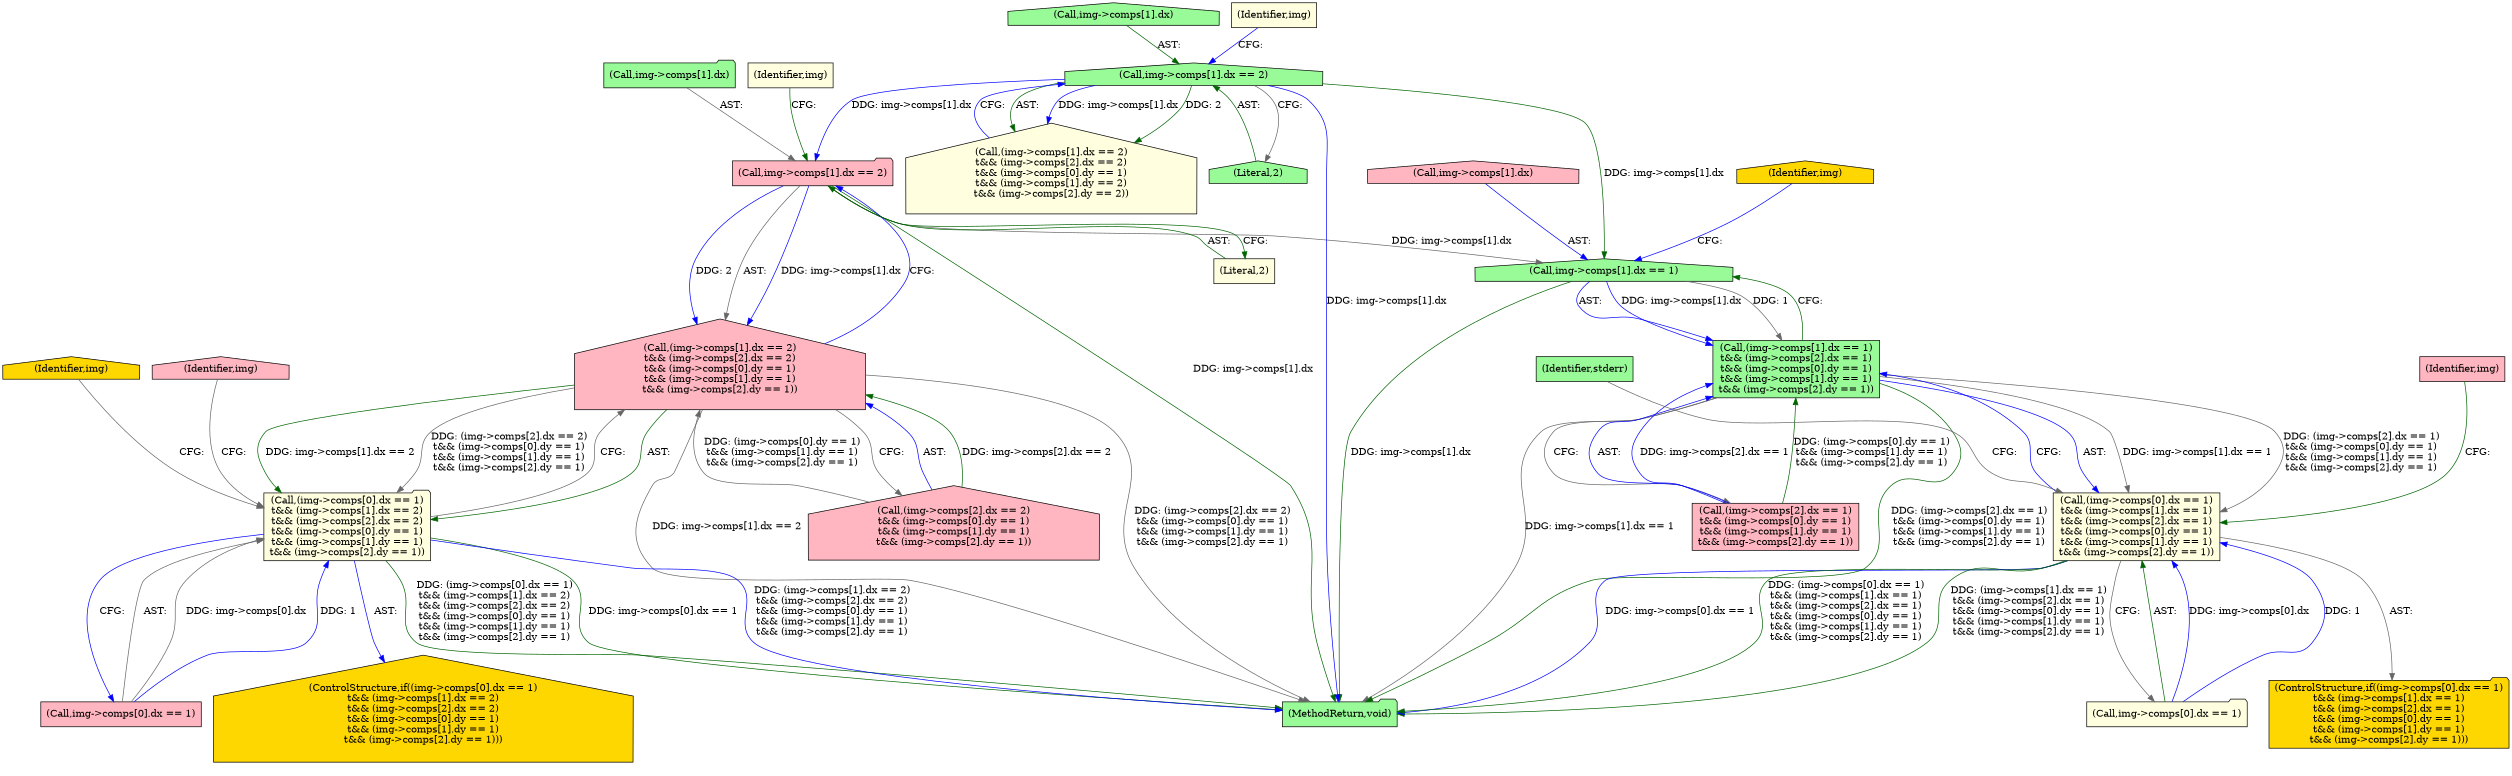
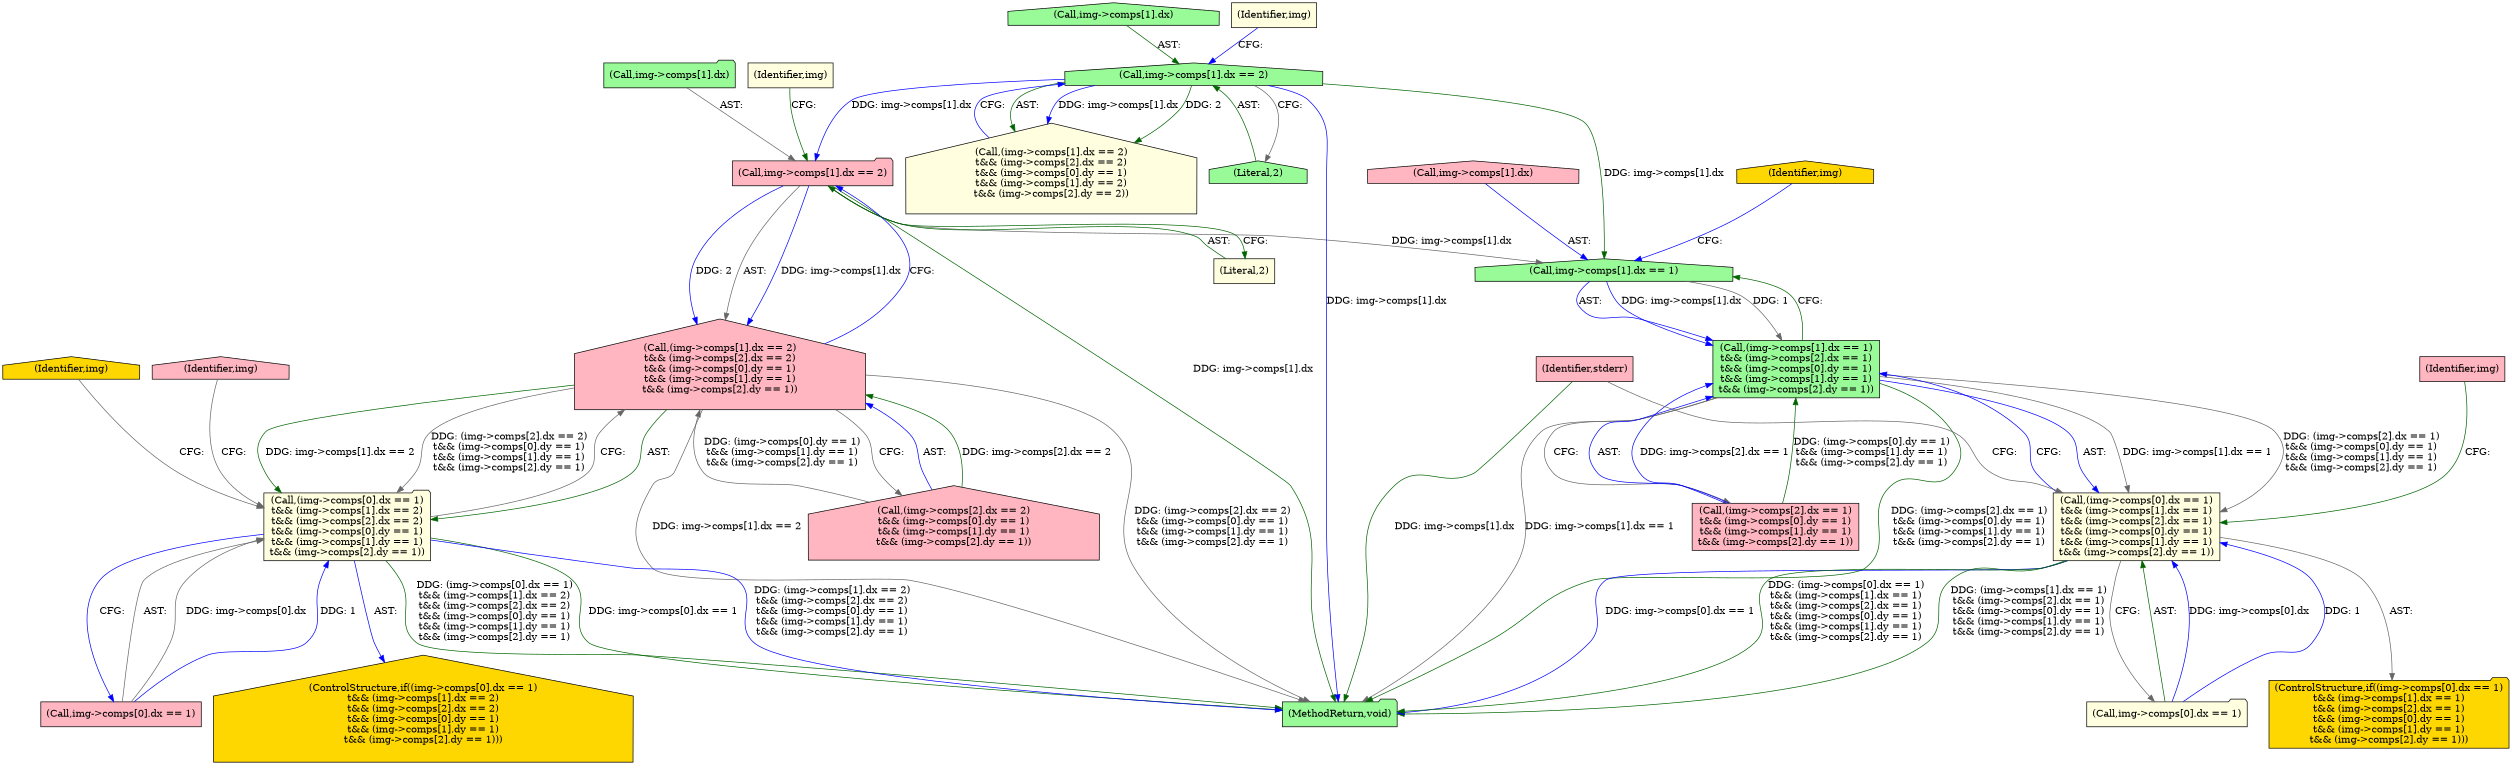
node "(Identifier,stderr)": fillcolor palegreen -> lightpink
edge "(Call,img->comps[1].dx == 1)" -> "(MethodReturn,void)": now "(Identifier,stderr)" -> "(MethodReturn,void)"
